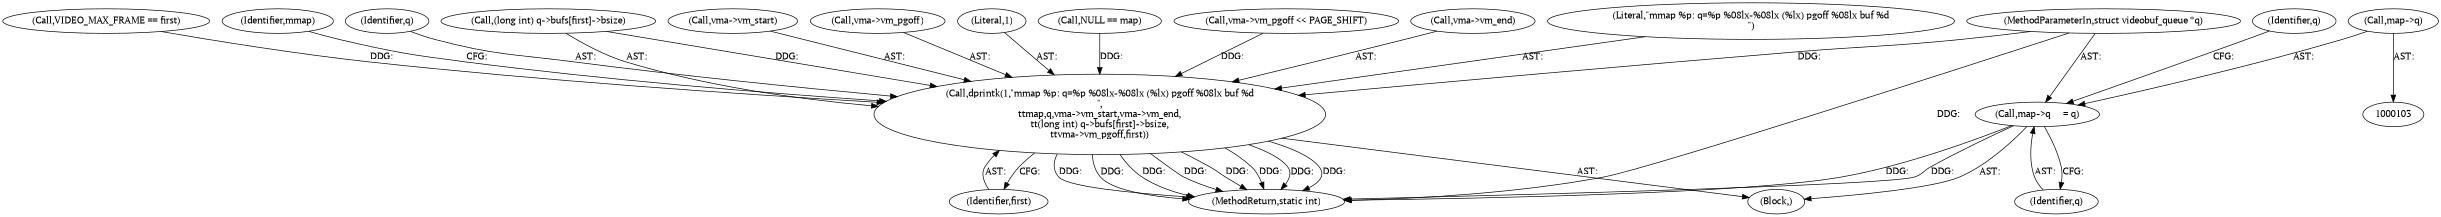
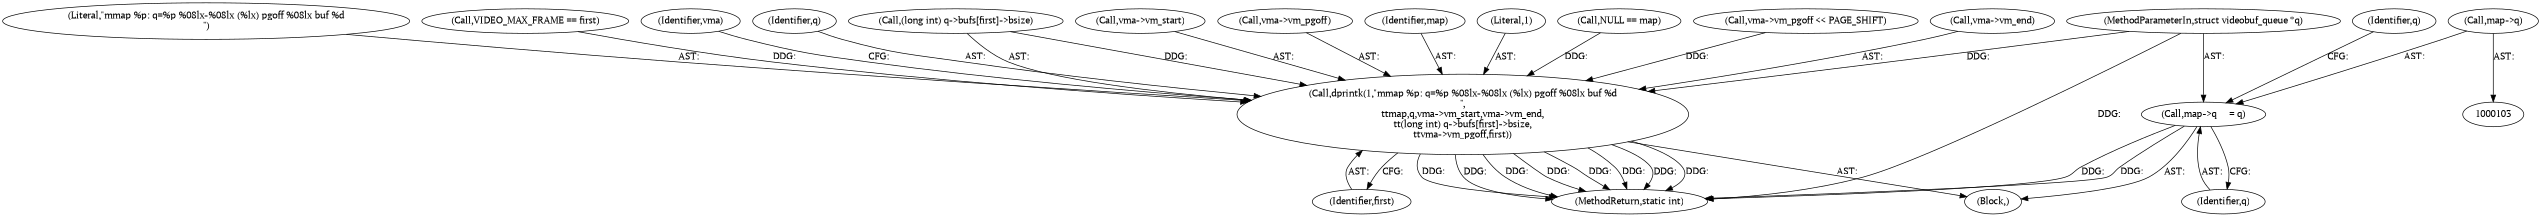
node "(Identifier,mmap)": label "(Identifier,mmap)" -> "(Identifier,vma)"
node "(Identifier,map)": added
